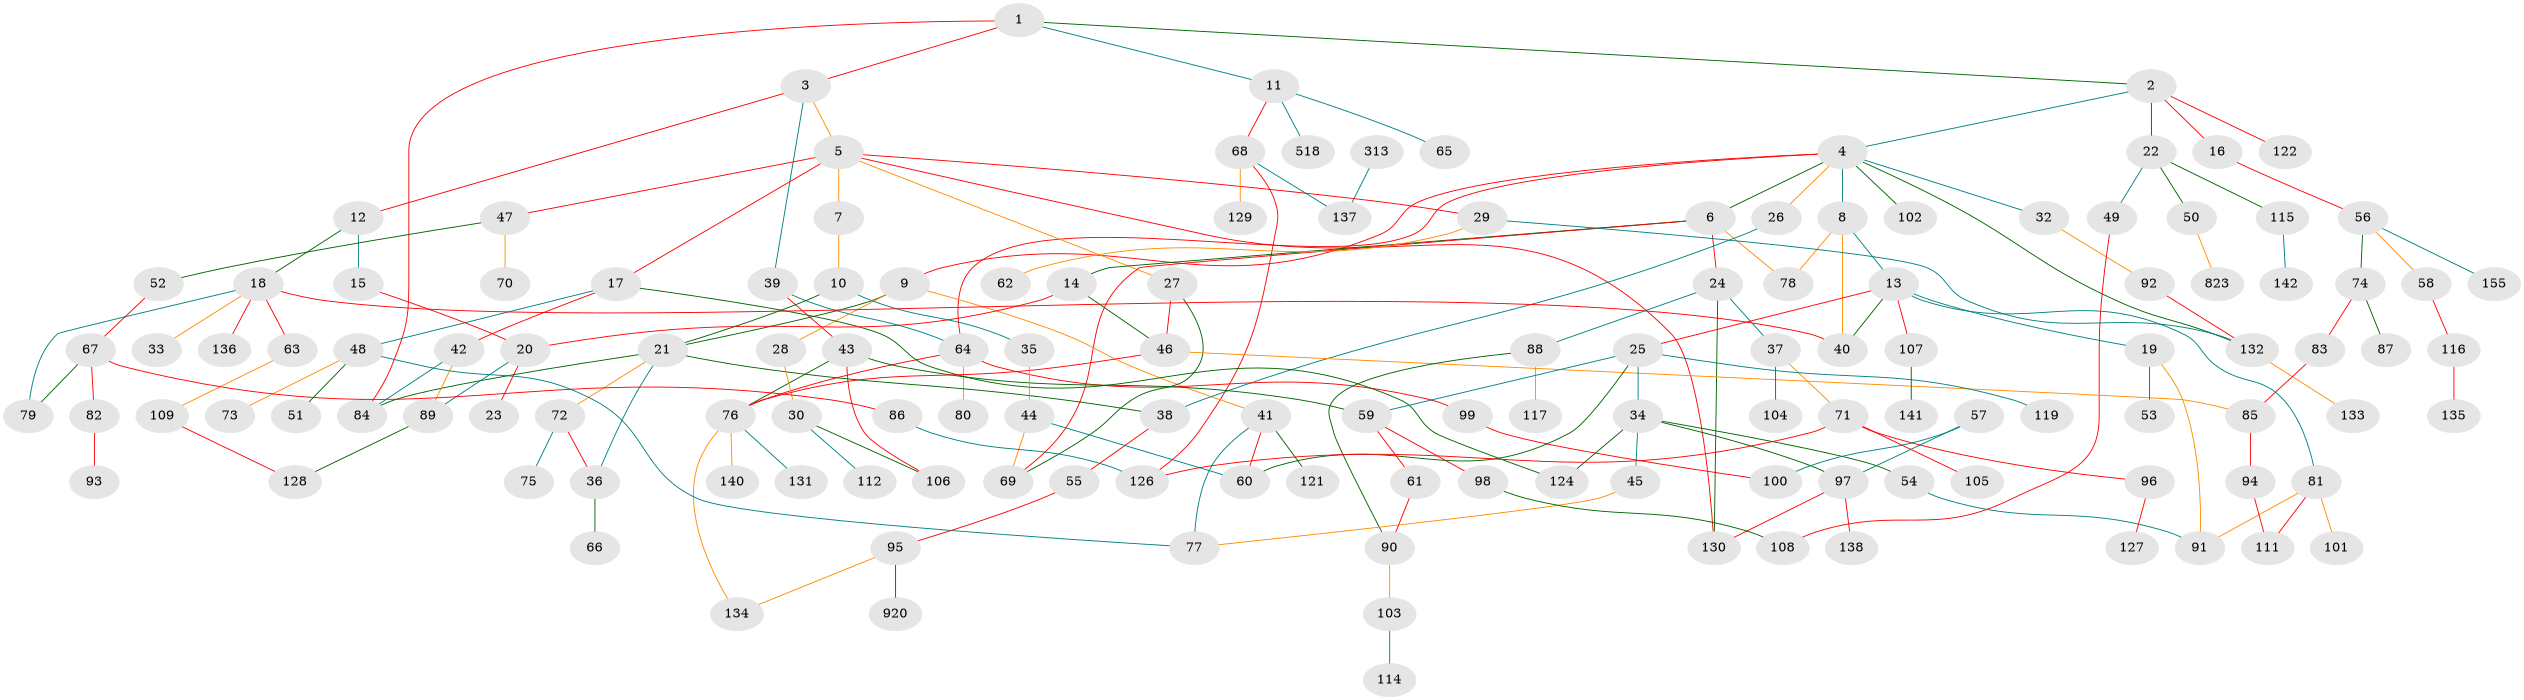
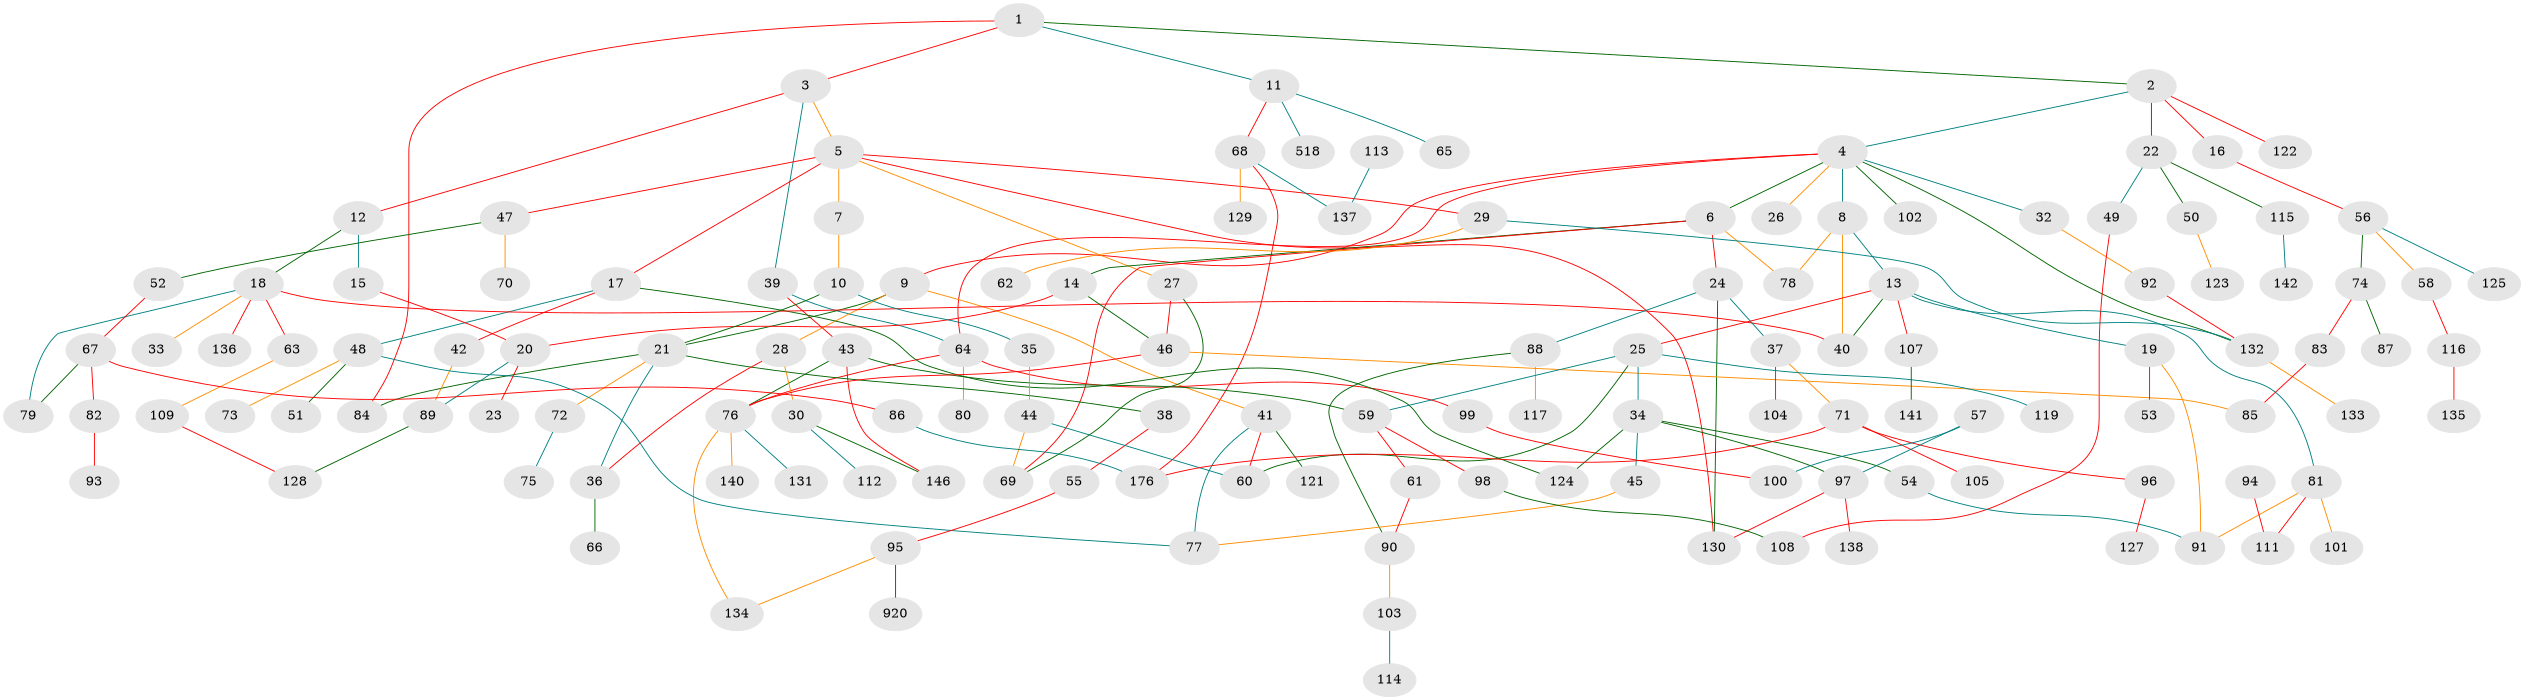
node "313": label "313" -> "113"
node "823": label "823" -> "123"
node "155": label "155" -> "125"
edge "26" -- "38": removed
edge "42" -- "84": removed
edge "72" -- "36": now "28" -- "36"
edge "85" -- "94": removed
node "106": label "106" -> "146"
node "126": label "126" -> "176"
